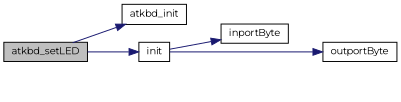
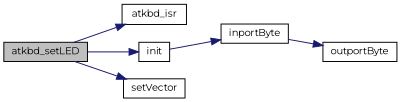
node "atkbd_init": label "atkbd_init" -> "atkbd_isr"
edge "init" -> "outportByte": now "inportByte" -> "outportByte"
node "setVector": added
